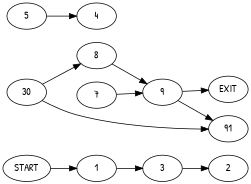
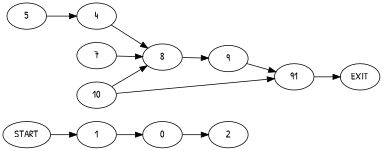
edge "4" -> "8": added
edge "9" -> "EXIT": now "91" -> "EXIT"
node "30": label "30" -> "10"
edge "7" -> "9": now "7" -> "8"
node "3": label "3" -> "0"
